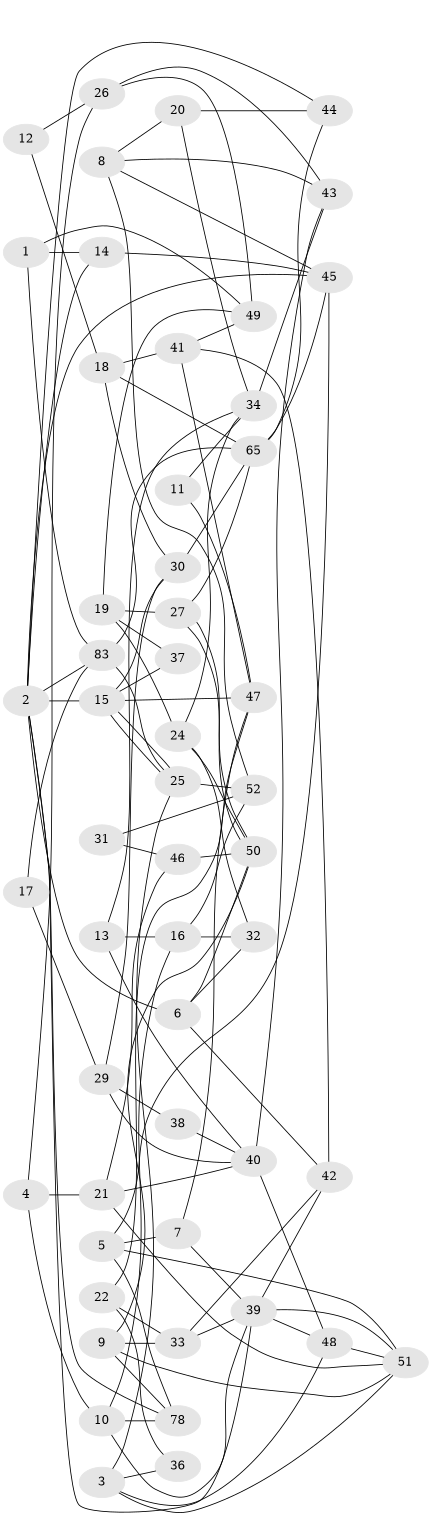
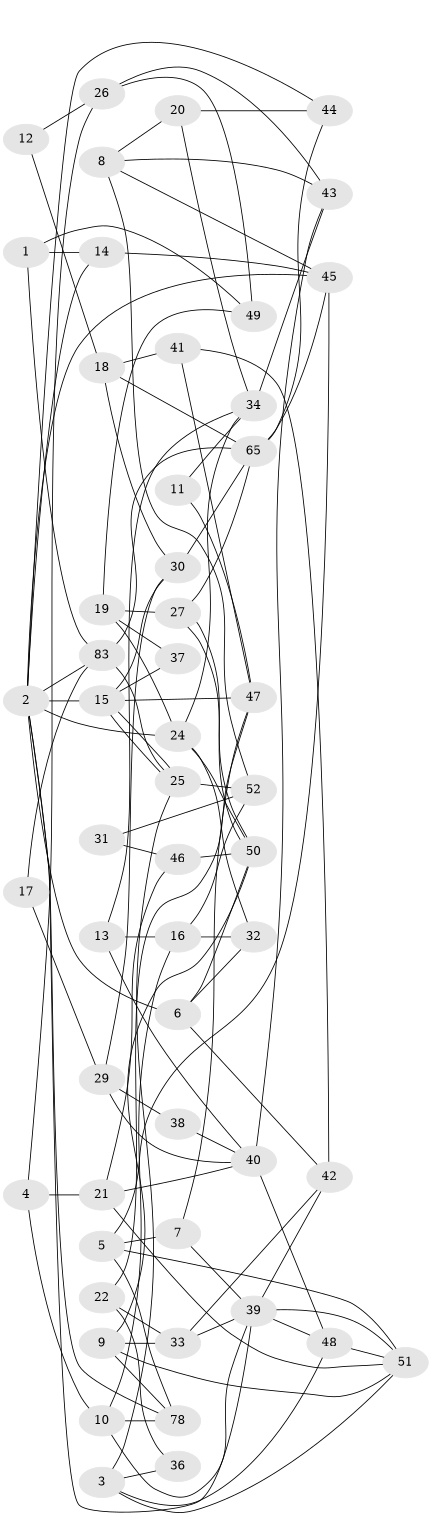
edge "49" -- "41": removed
edge "2" -- "24": added
